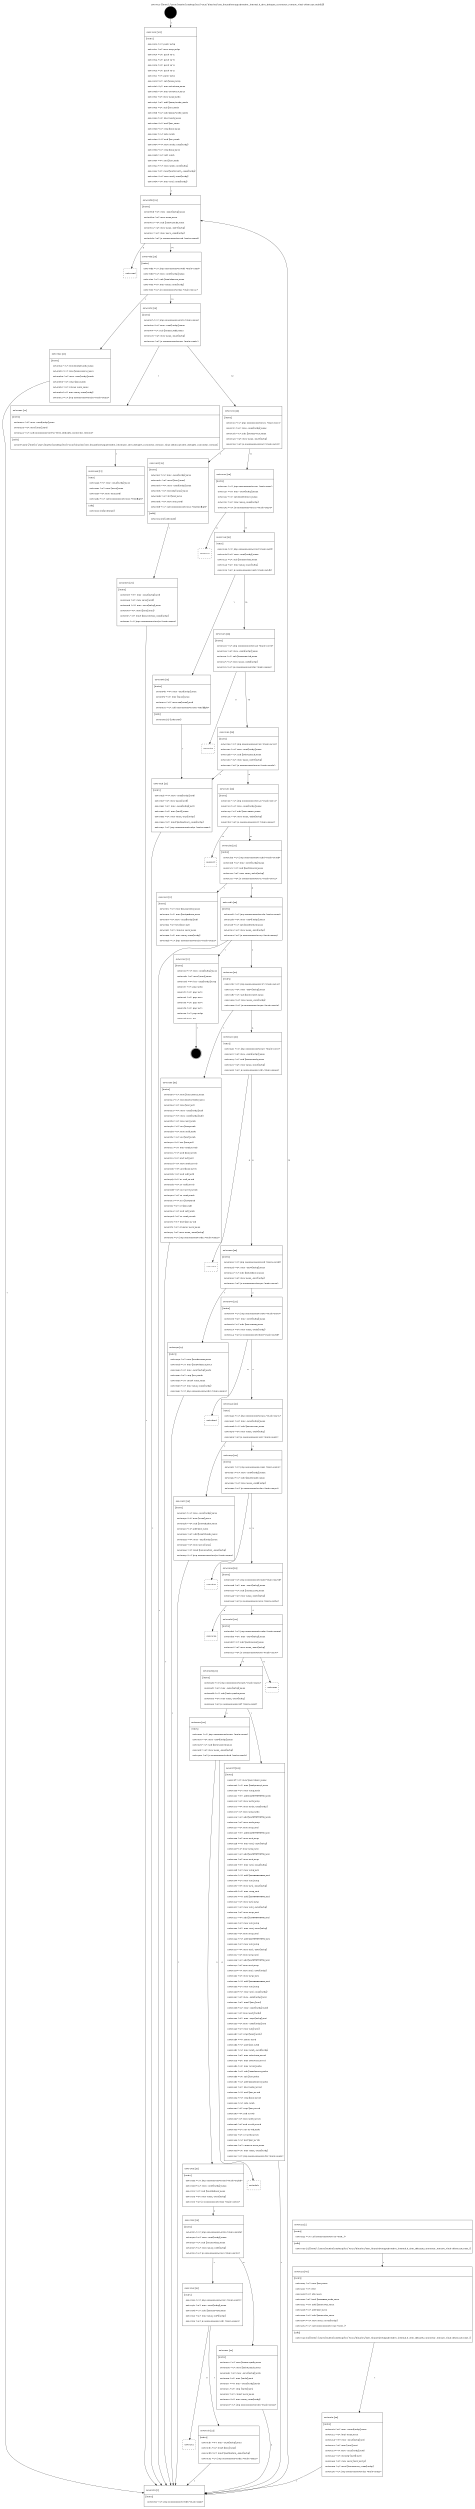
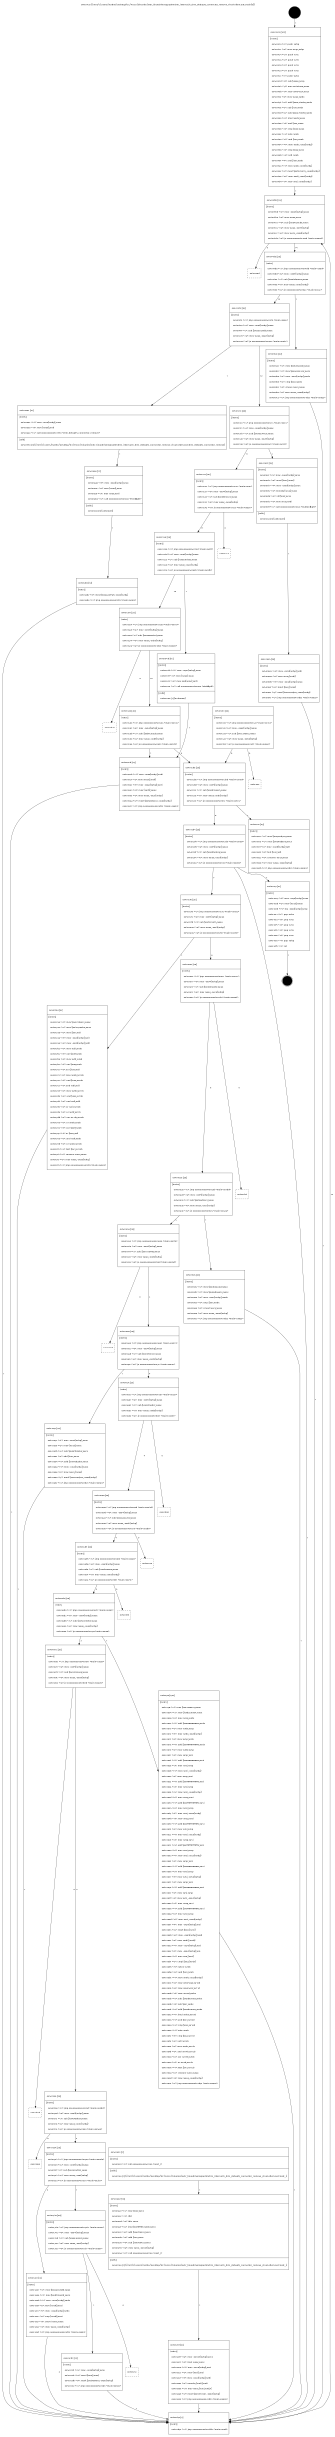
node "0x401ab7 [12]": added
edge "0x401580 [28]" -> "0x40159c [28]": now "0x401580 [28]" -> "0x4015b8 [28]"
node "0x401930": added
